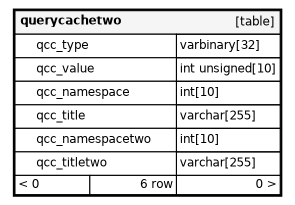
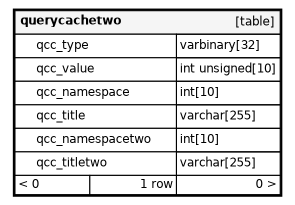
node "querycachetwo": text "6 row" -> "1 row"
